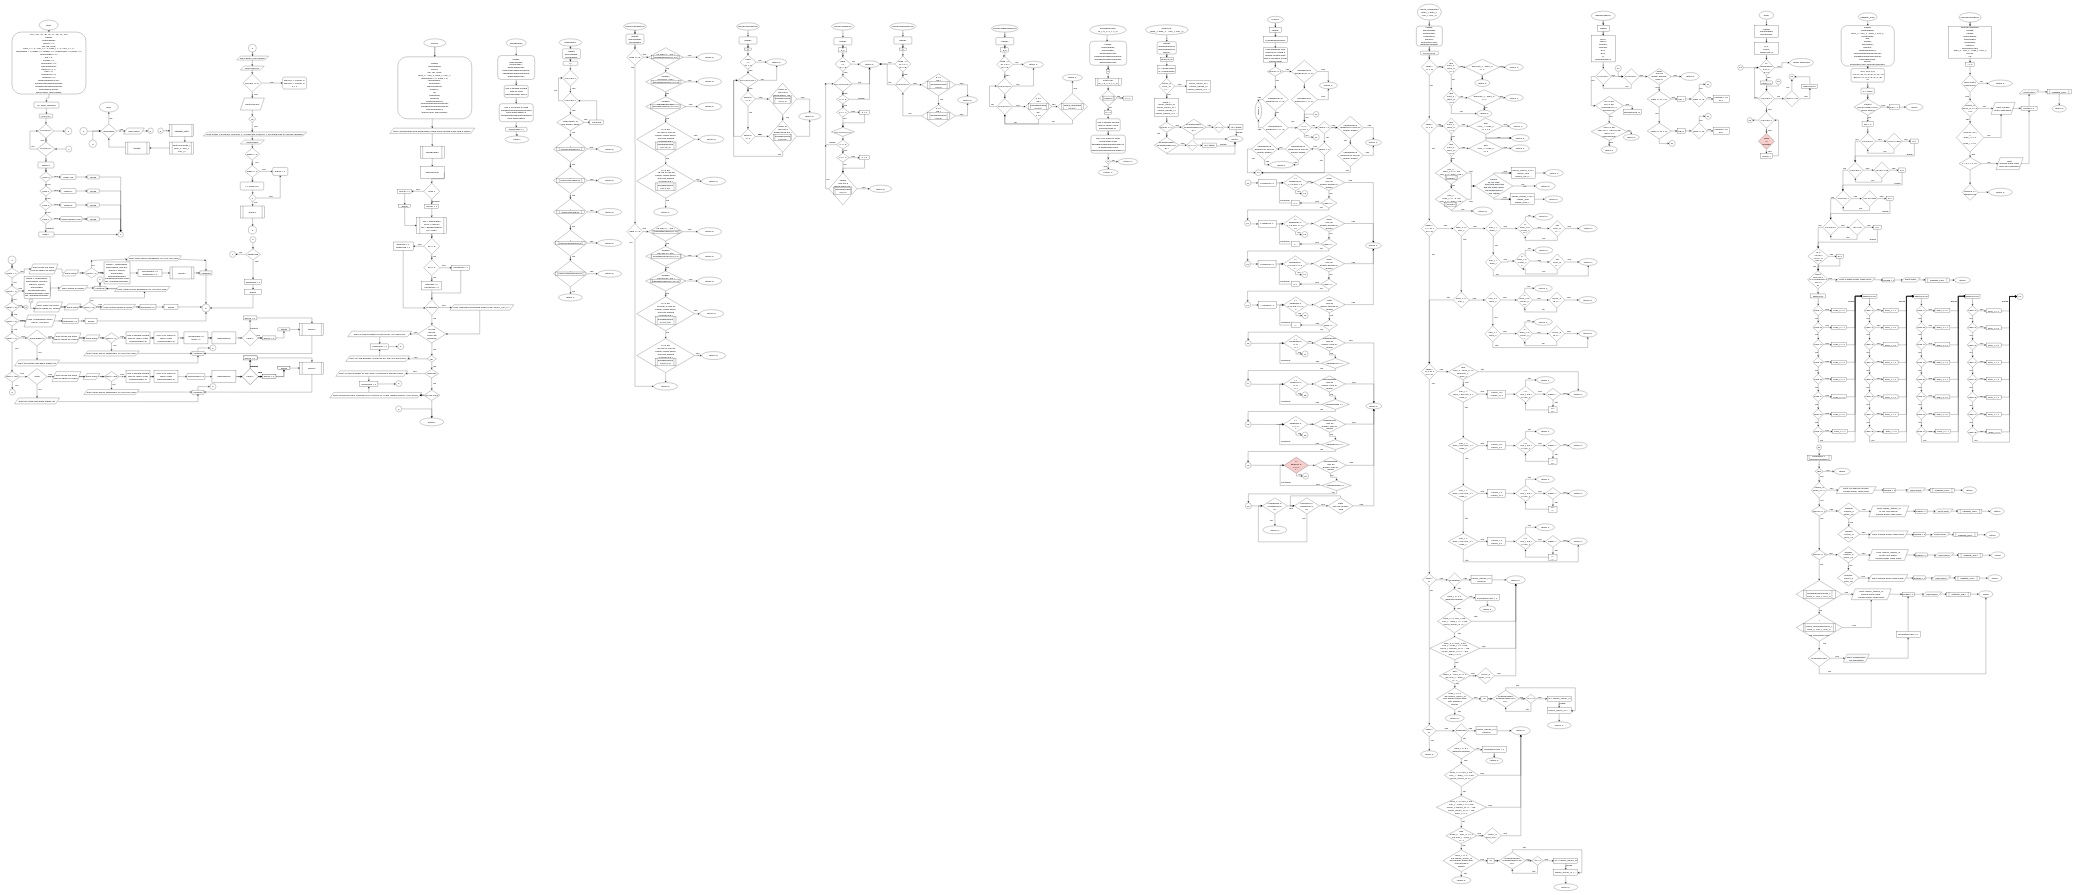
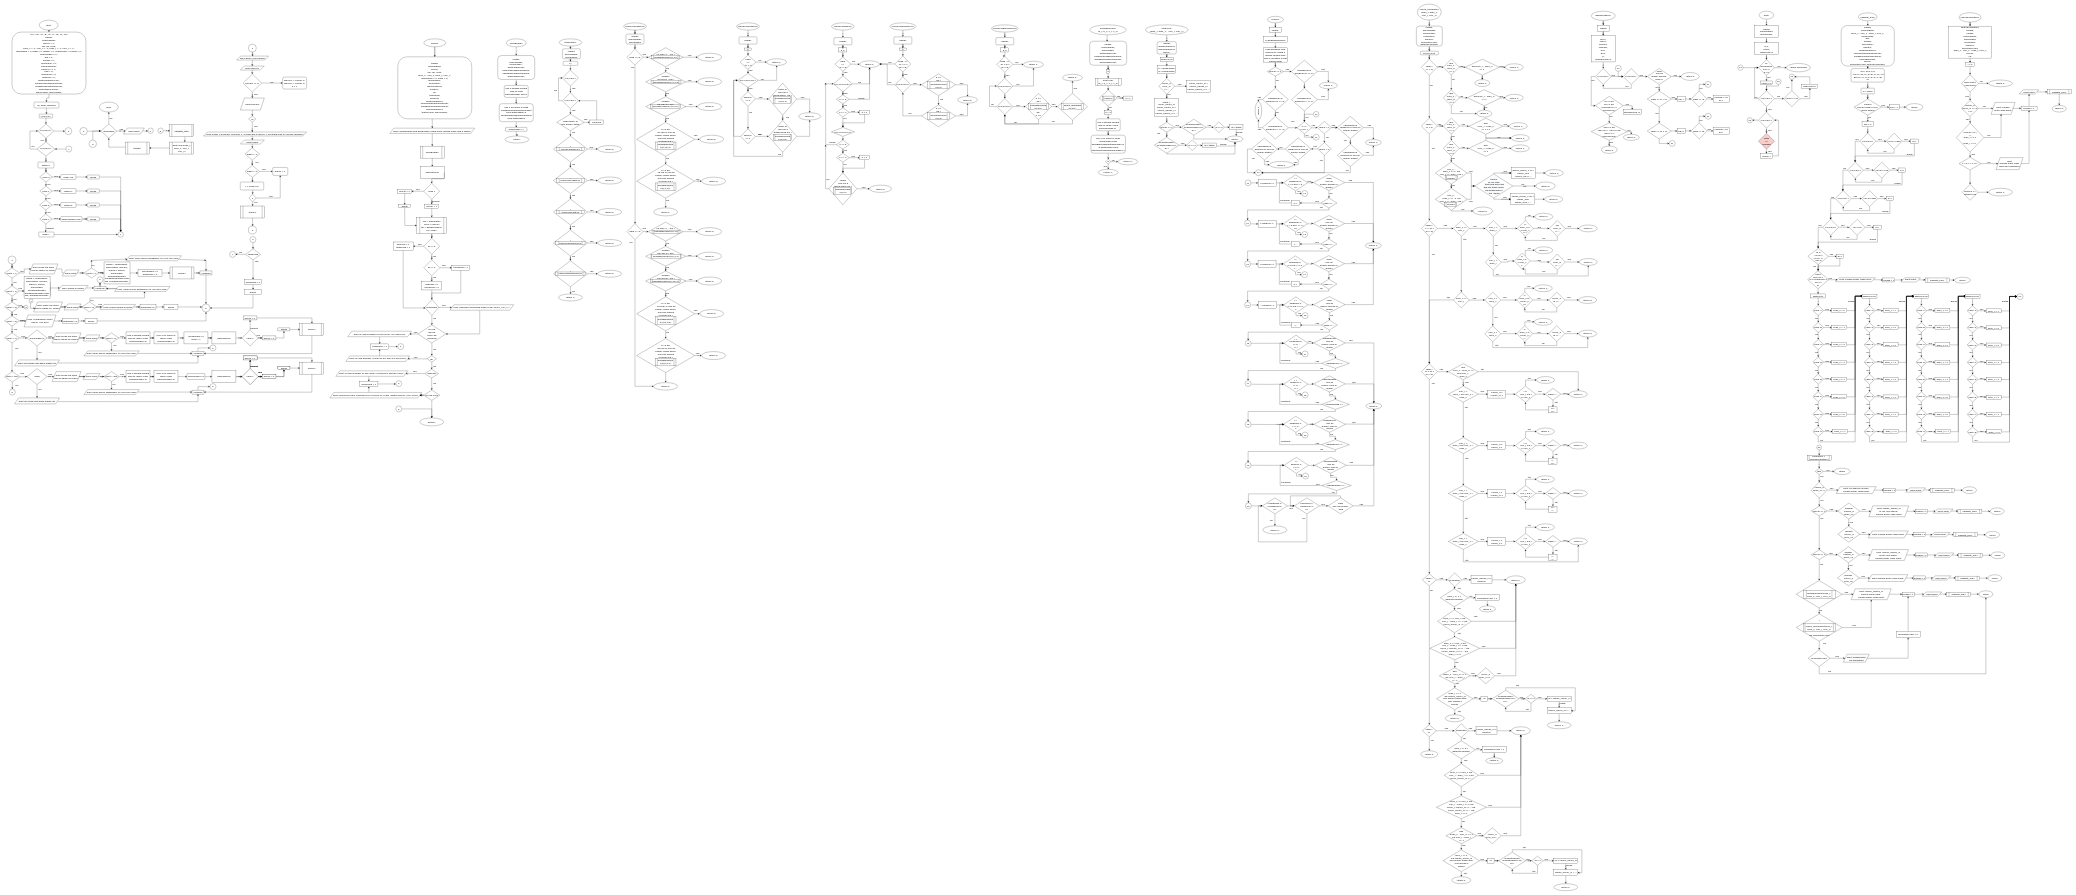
node "return foldCount": moved (1802, 63) -> (1799, 68)
node "i = kingCol-1; i >= 0 ; i--": fillcolor #f8cecc -> #ffffff
